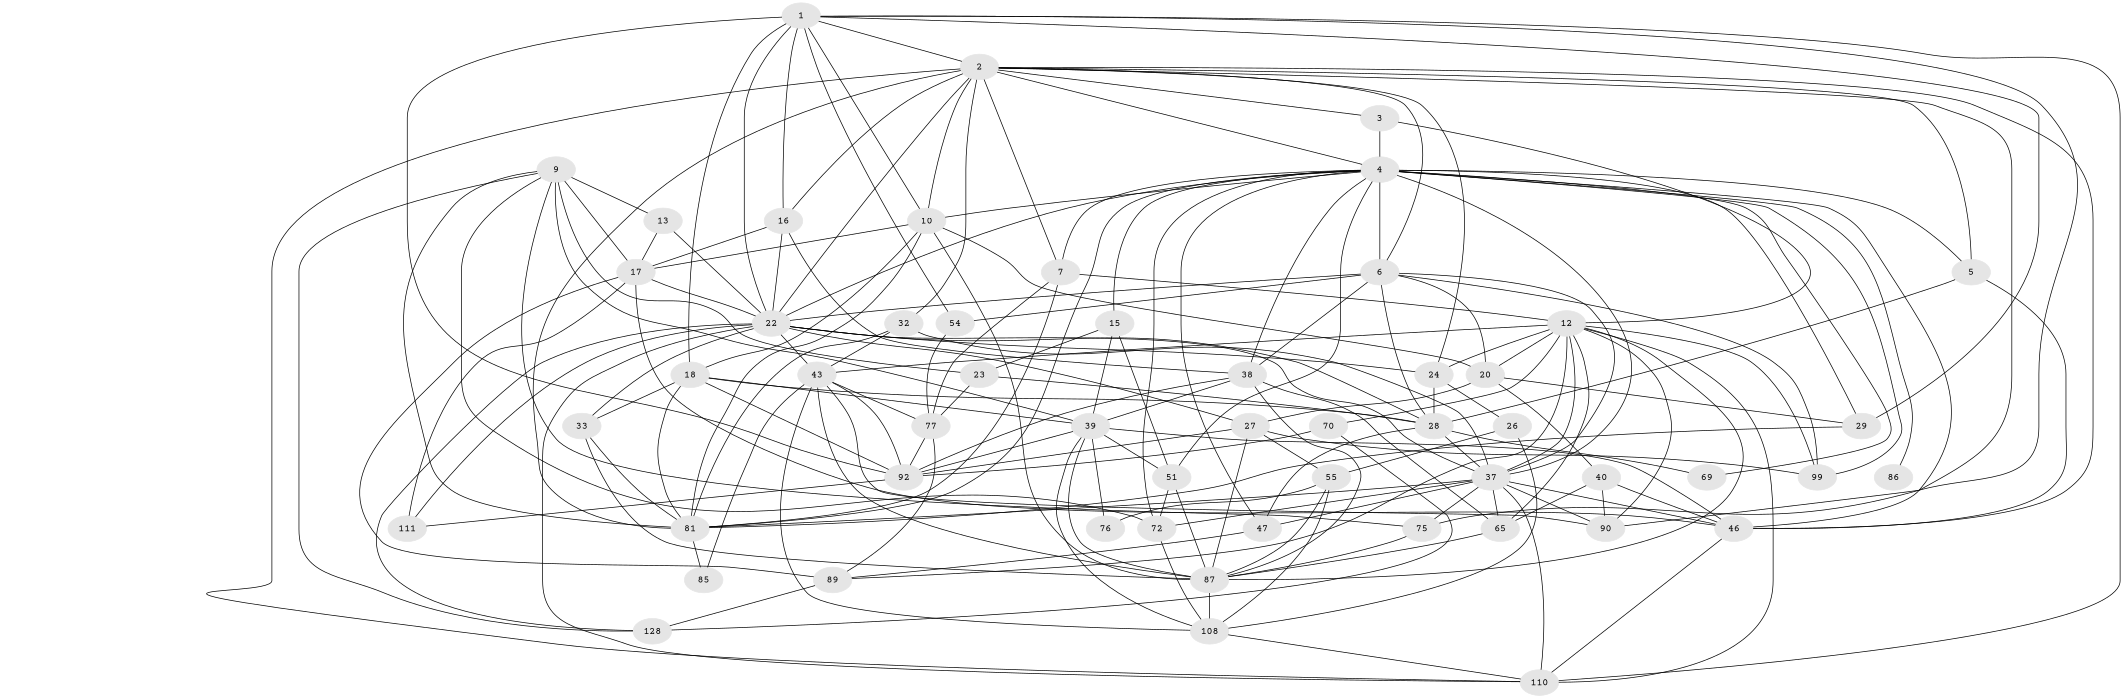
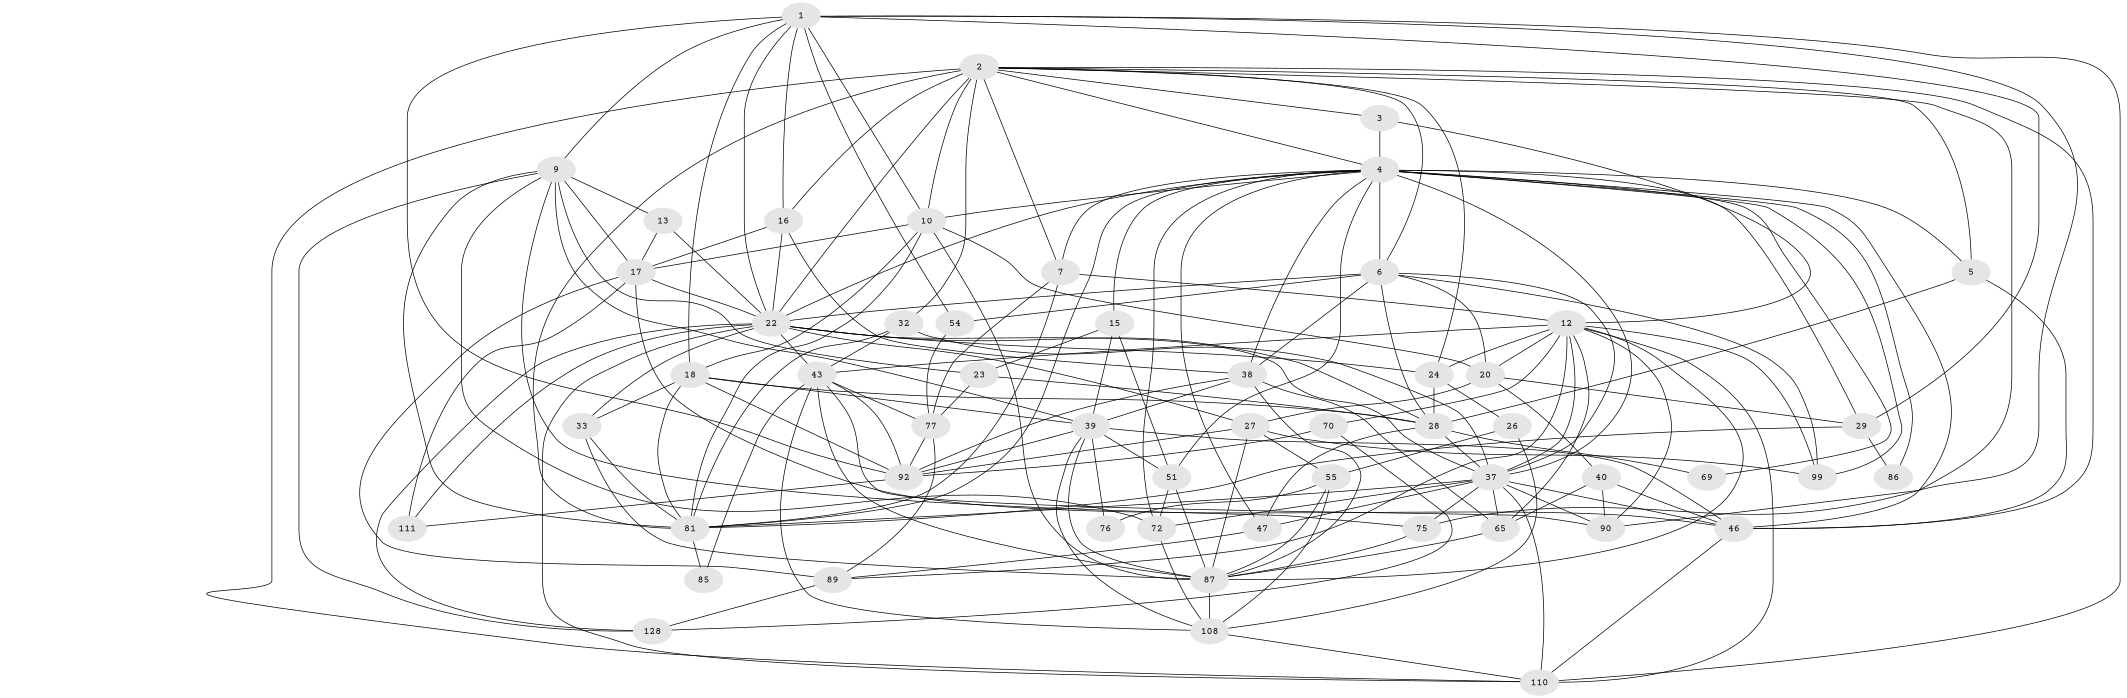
edge "1" -- "2": now "1" -- "9"
edge "29" -- "86": added
